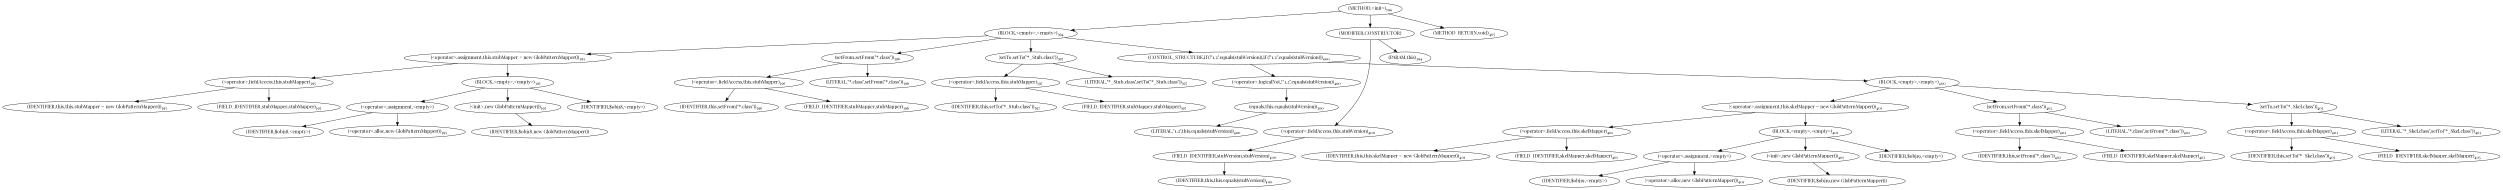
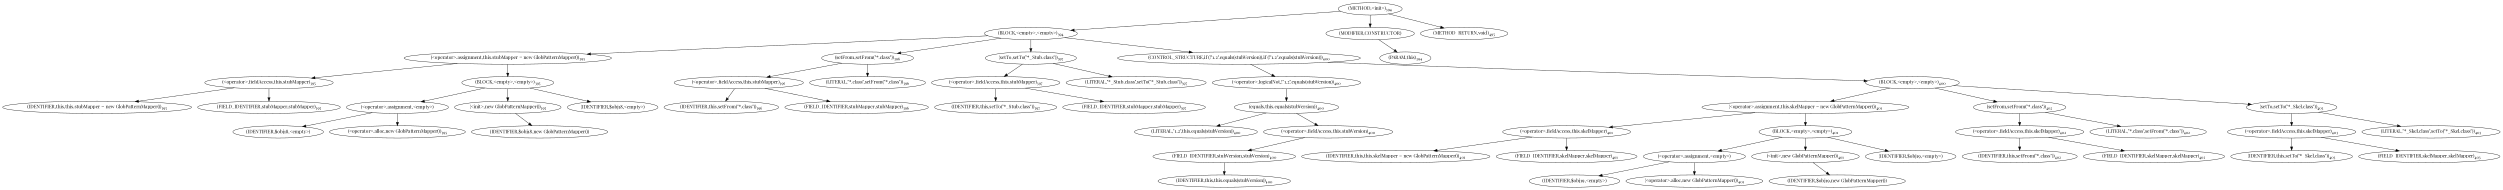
node "(METHOD_RETURN,void)": text "405" -> "495"
edge "(MODIFIER,CONSTRUCTOR)" -> "(<operator>.fieldAccess,this.stubVersion)": now "(equals,this.equals(stubVersion))" -> "(<operator>.fieldAccess,this.stubVersion)"
node "(equals,this.equals(stubVersion))": text "200" -> "400"
